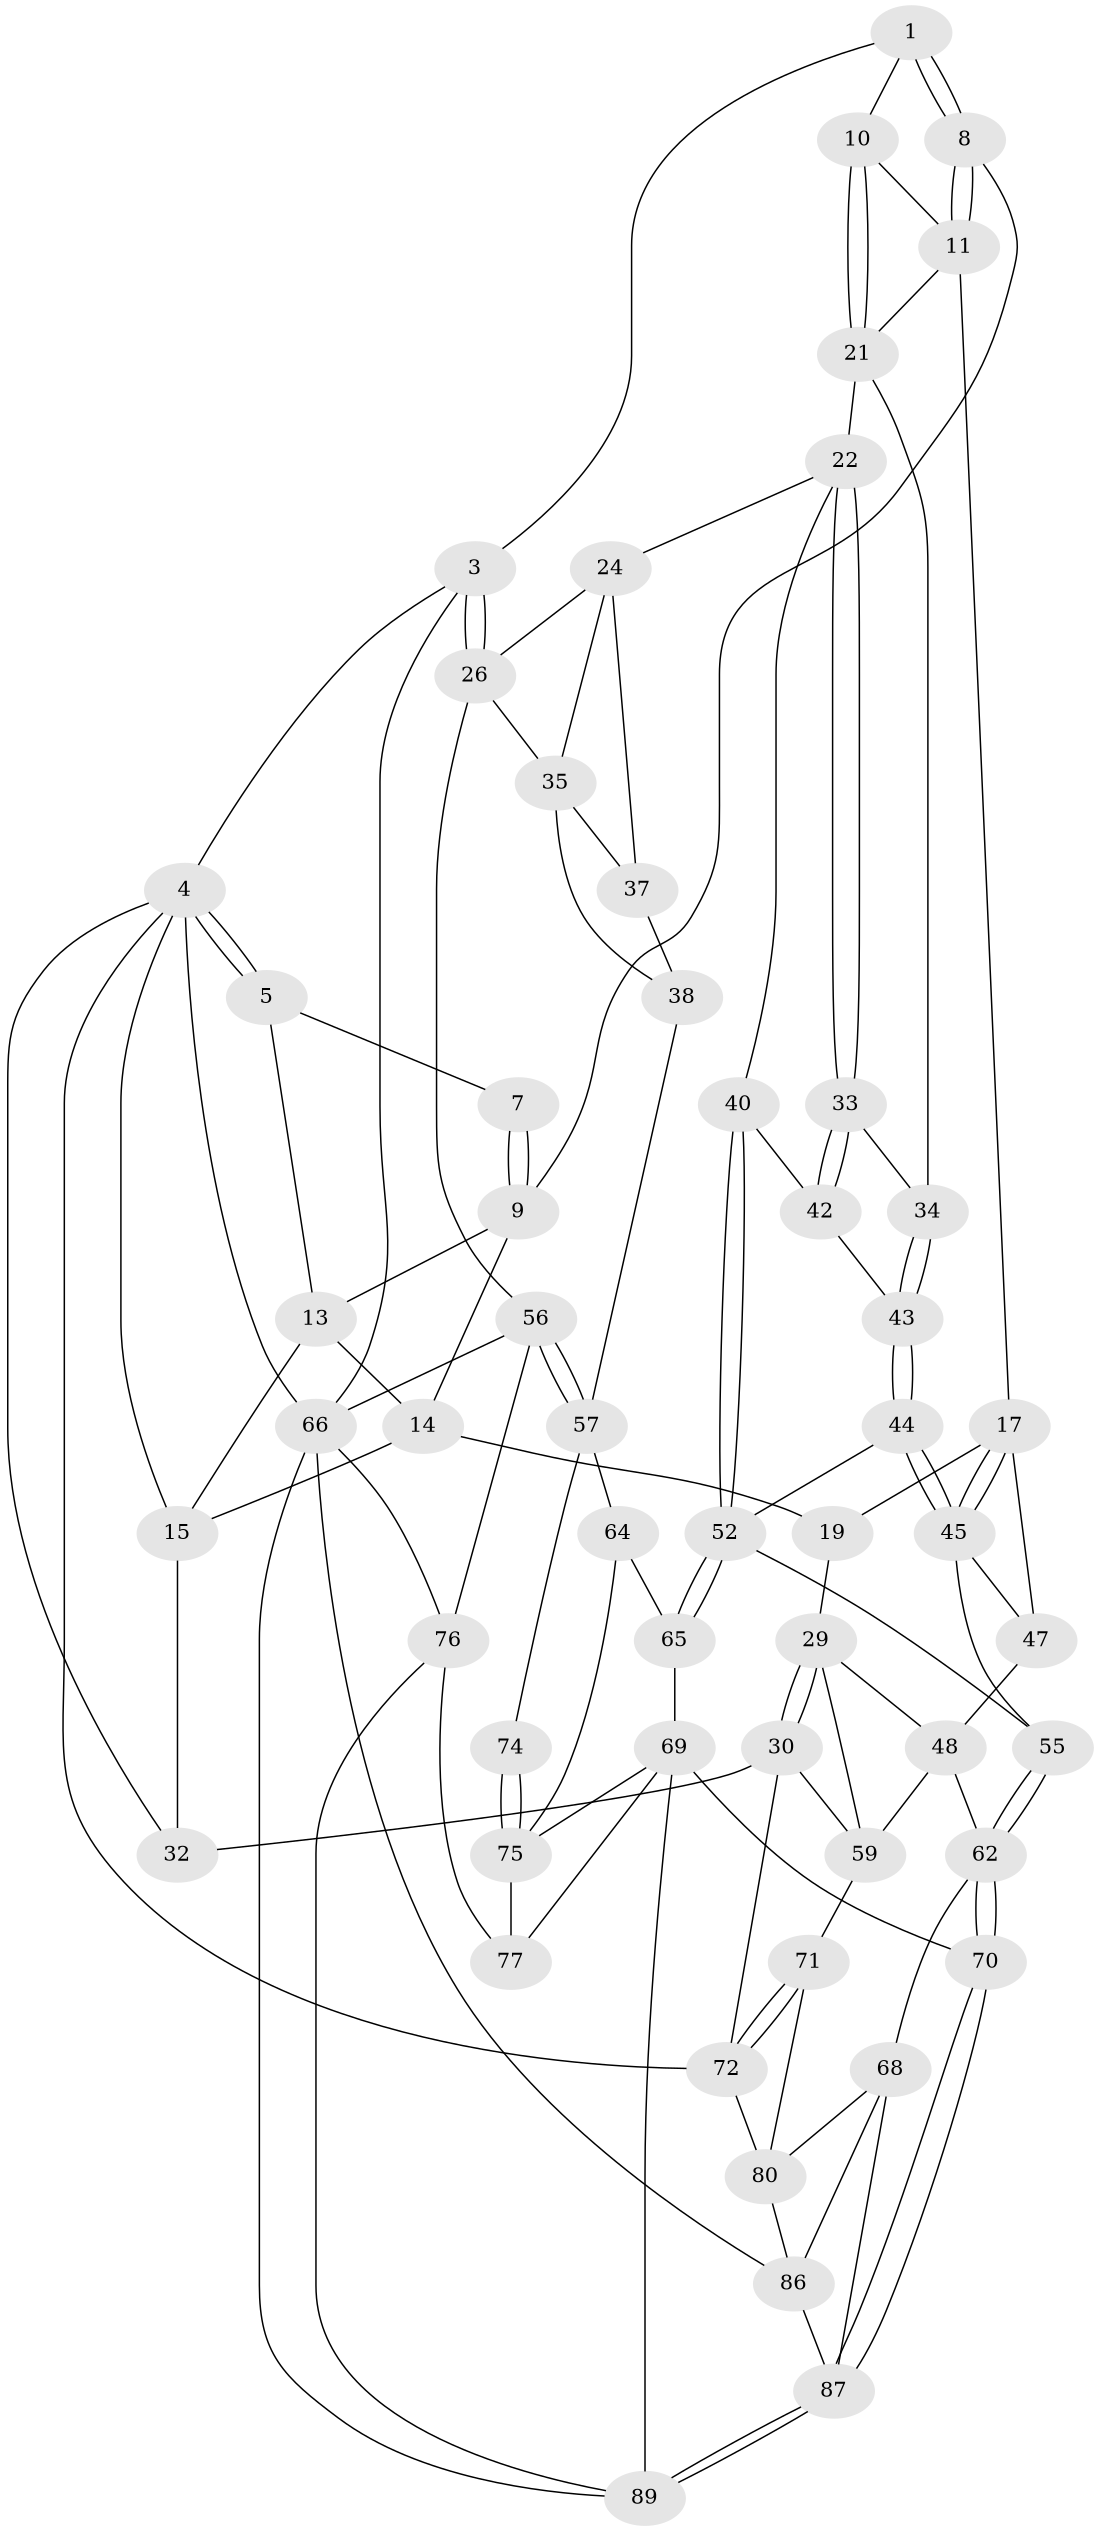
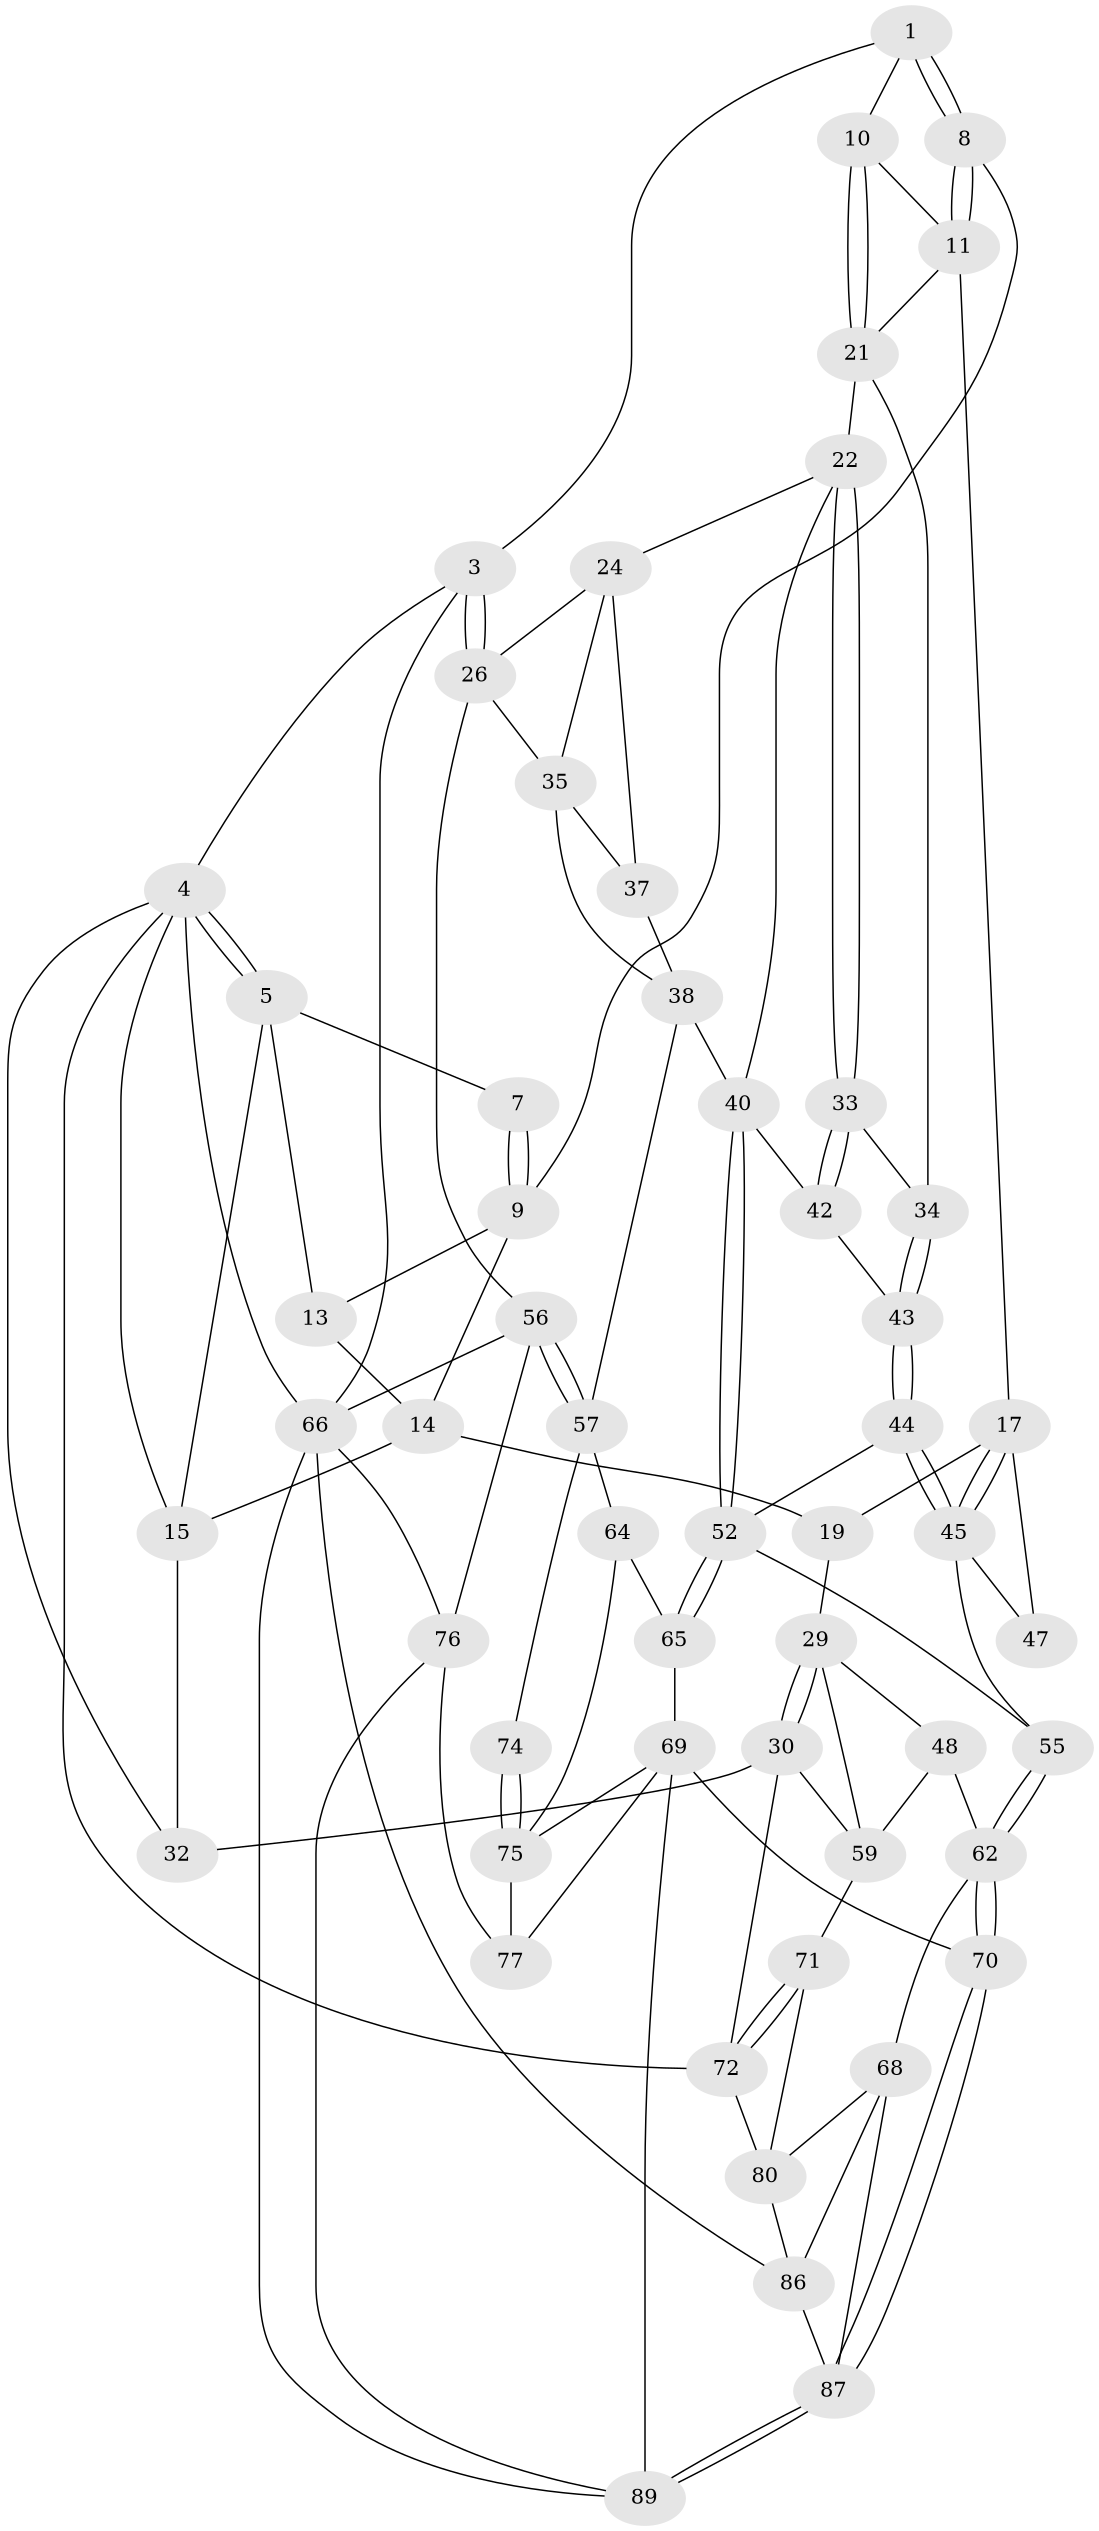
edge "38" -- "40": added
edge "13" -- "15": now "5" -- "15"
edge "47" -- "48": removed
